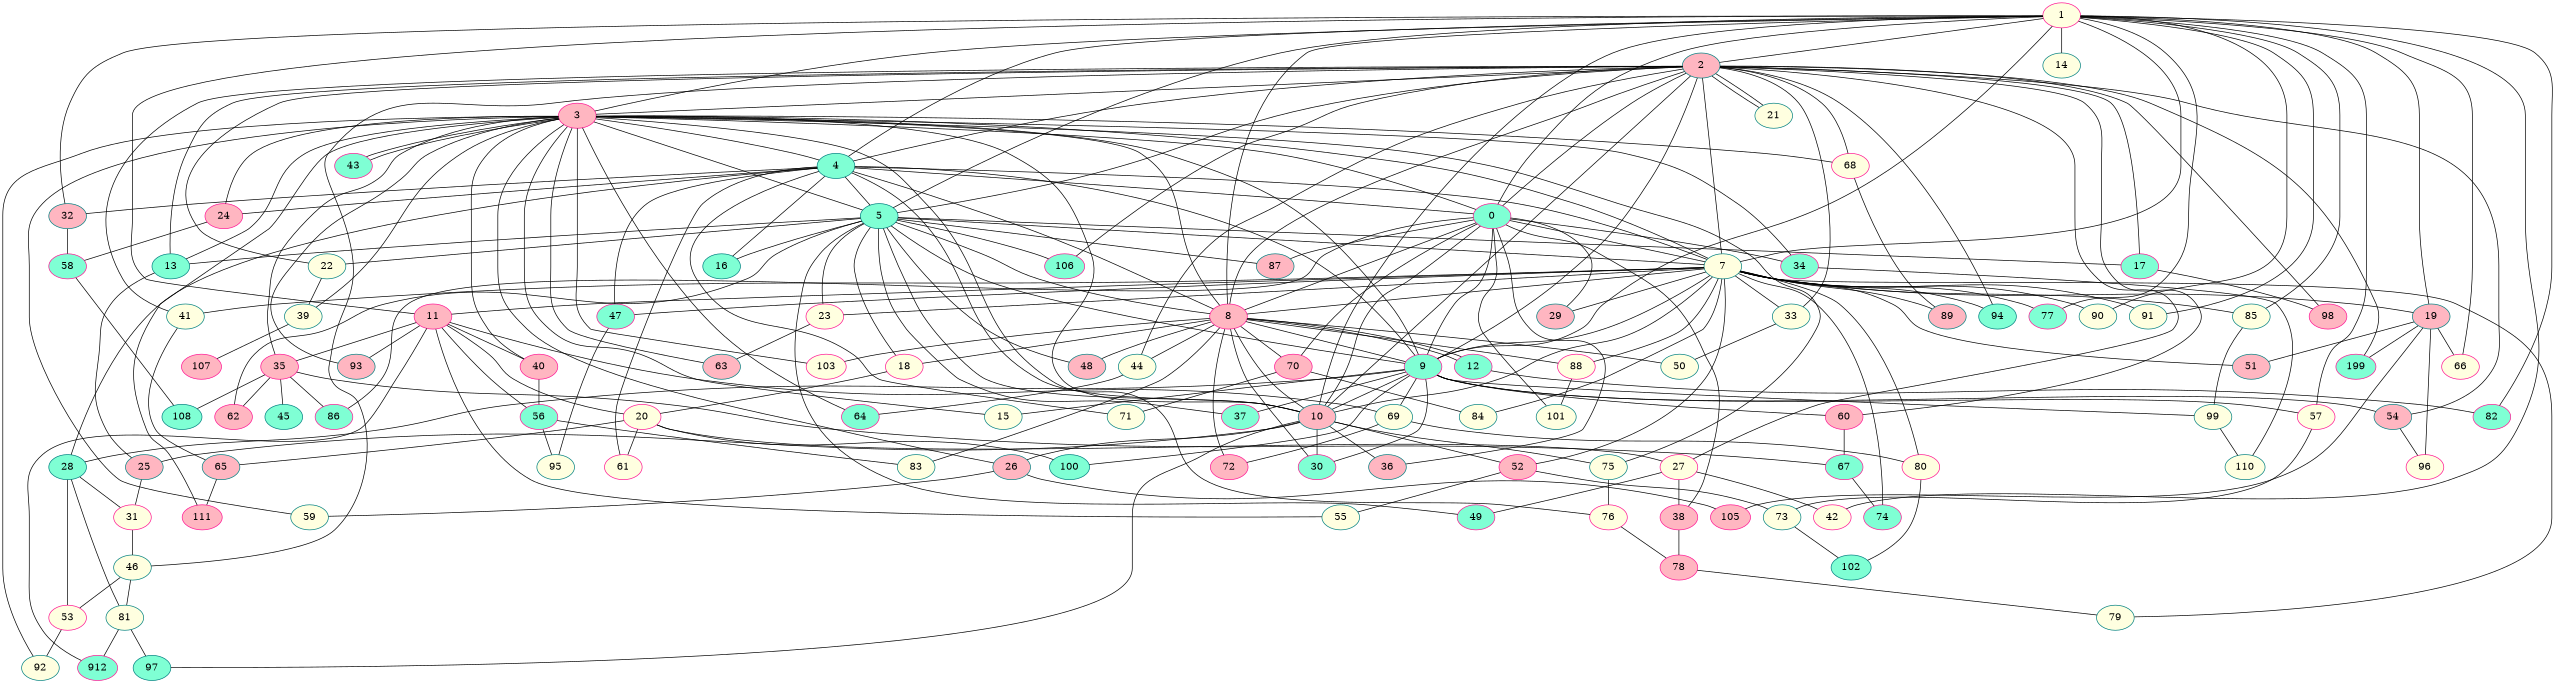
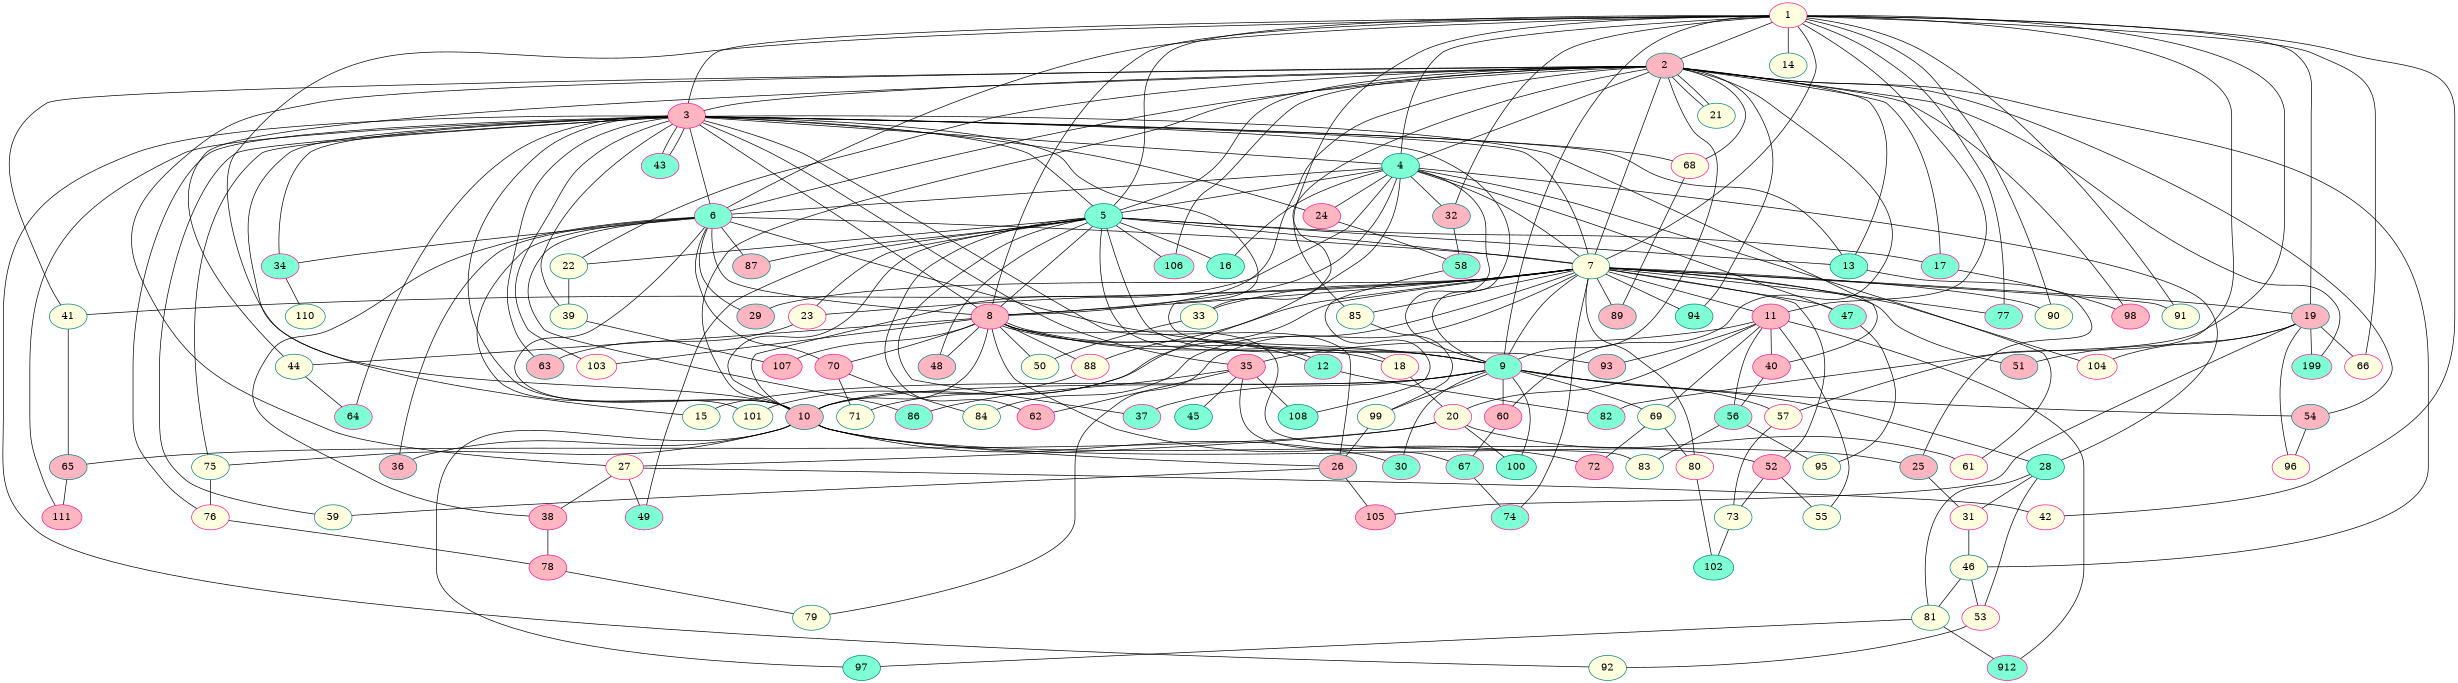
node "0": label "0" -> "6"
node "104": added
edge "8" -- "30": now "8" -- "107"
edge "99" -- "110": now "99" -- "26"
